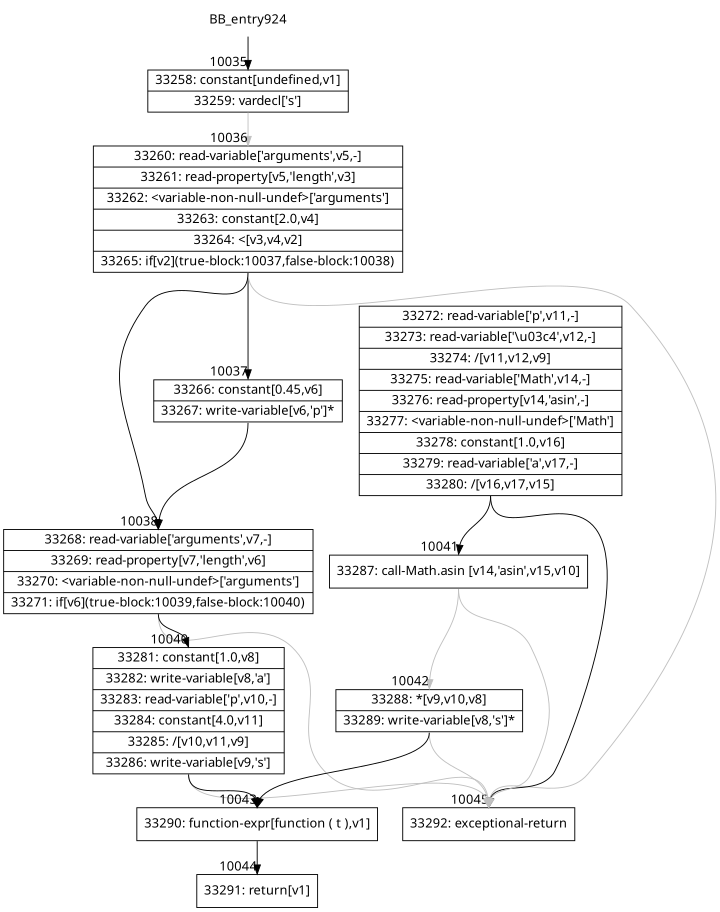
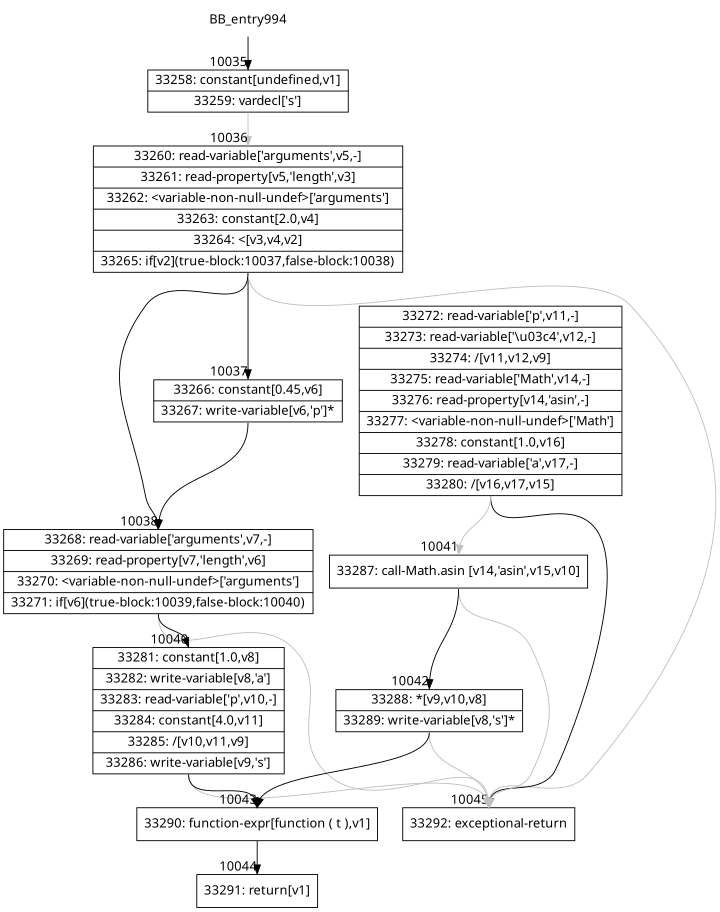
node "BB_entry924": label "BB_entry924" -> "BB_entry994"
edge "33272: read-variable['p',v11,-]" -> "33287: call-Math.asin [v14,'asin',v15,v10]": color black -> gray
edge "33287: call-Math.asin [v14,'asin',v15,v10]" -> "33288: *[v9,v10,v8]": color gray -> black
